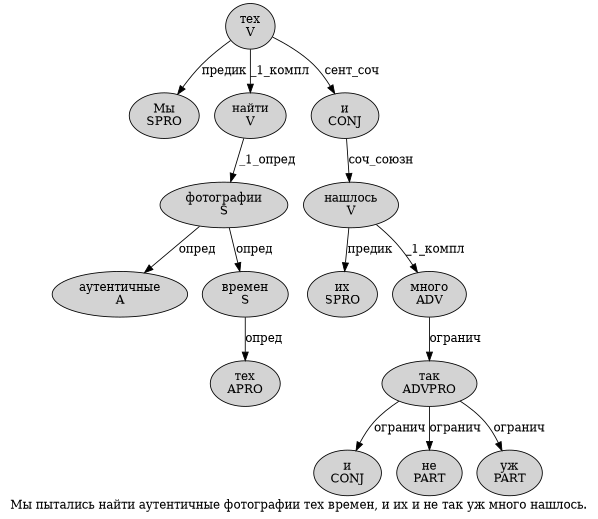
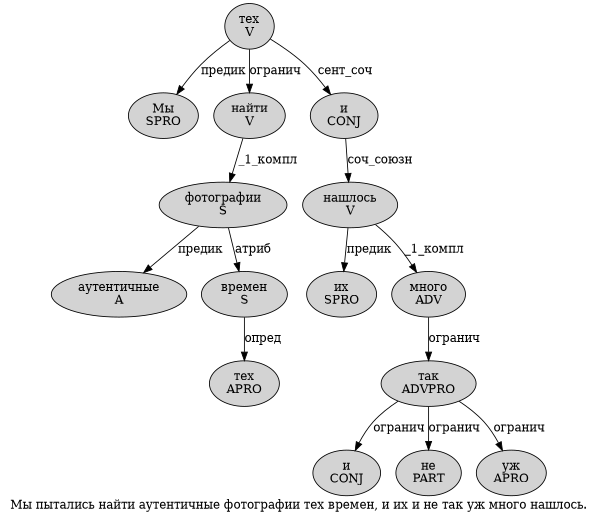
edge "тех V" -> "найти V": label "_1_компл" -> "огранич"
edge "найти V" -> "фотографии S": label "_1_опред" -> "_1_компл"
edge "фотографии S" -> "аутентичные A": label "опред" -> "предик"
edge "фотографии S" -> "времен S": label "опред" -> "атриб"
node "уж PART": label "уж PART" -> "уж APRO"
